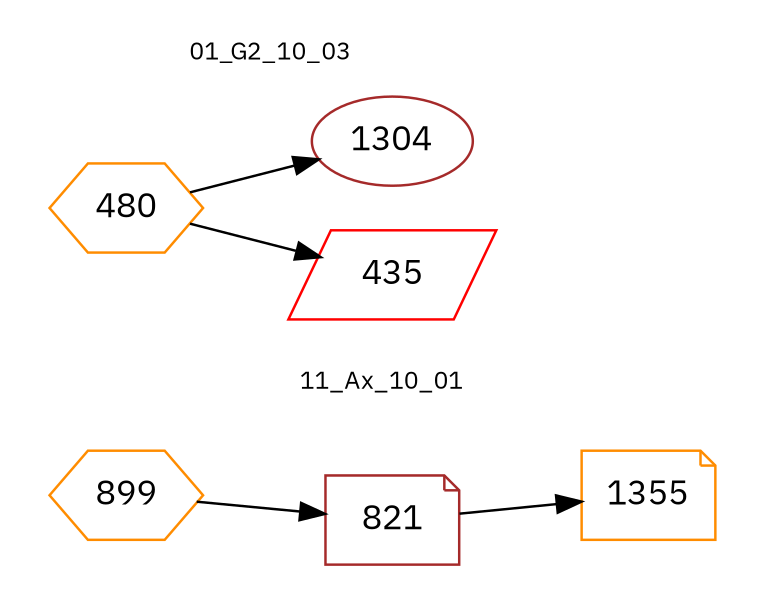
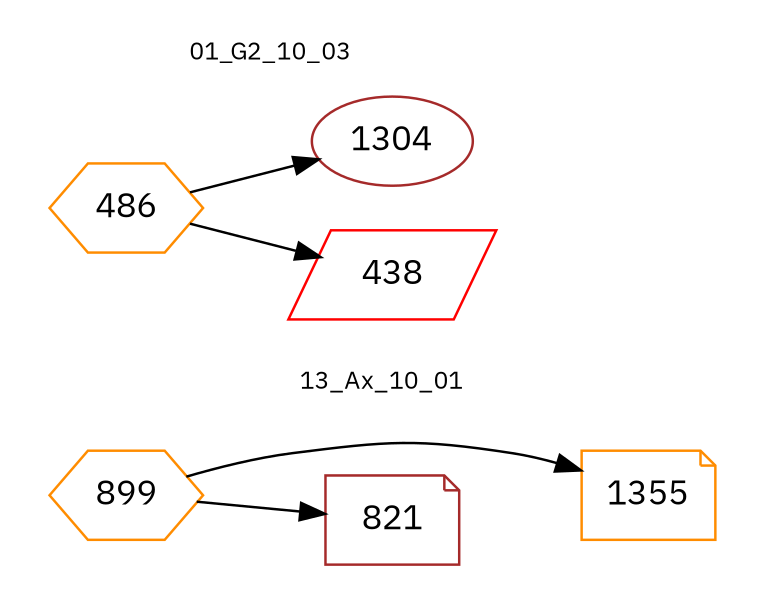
node "480": label "480" -> "486"
node "435": label "435" -> "438"
cluster "11_Ax_10_01": label "11_Ax_10_01" -> "13_Ax_10_01"
edge "821" -> "1355": now "899" -> "1355"
